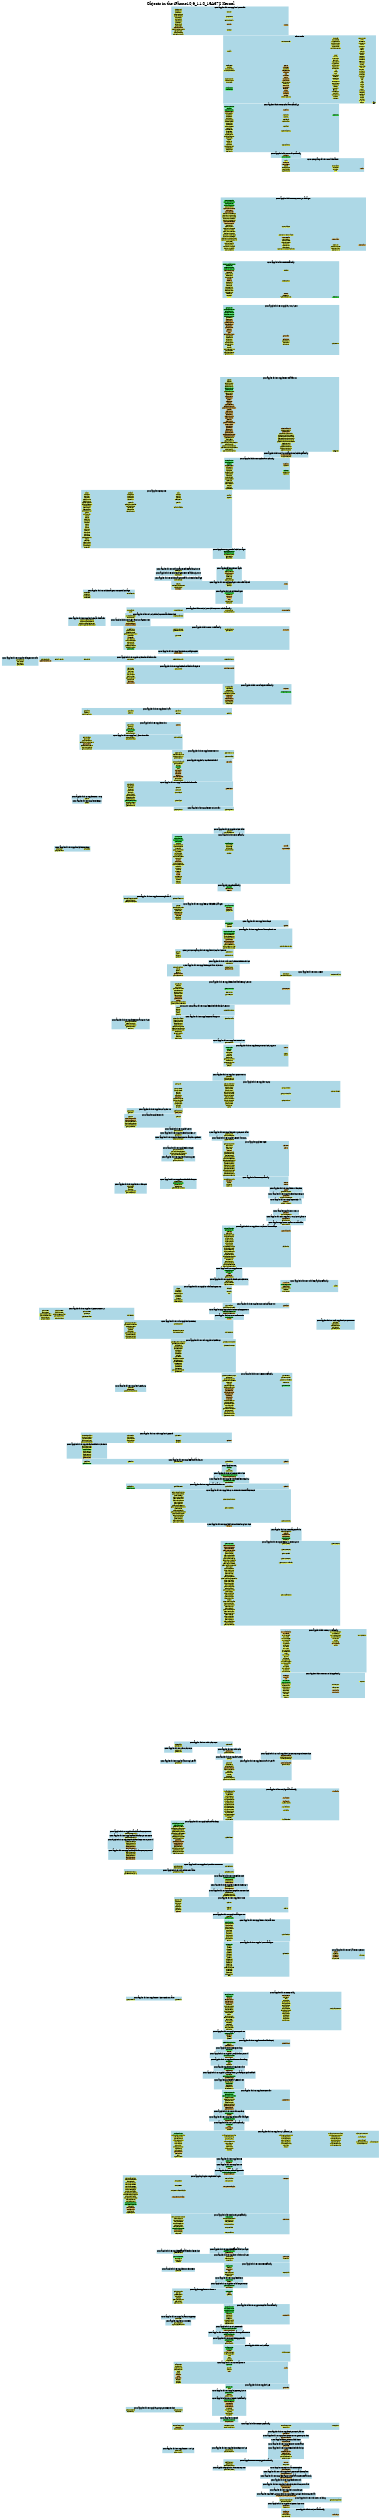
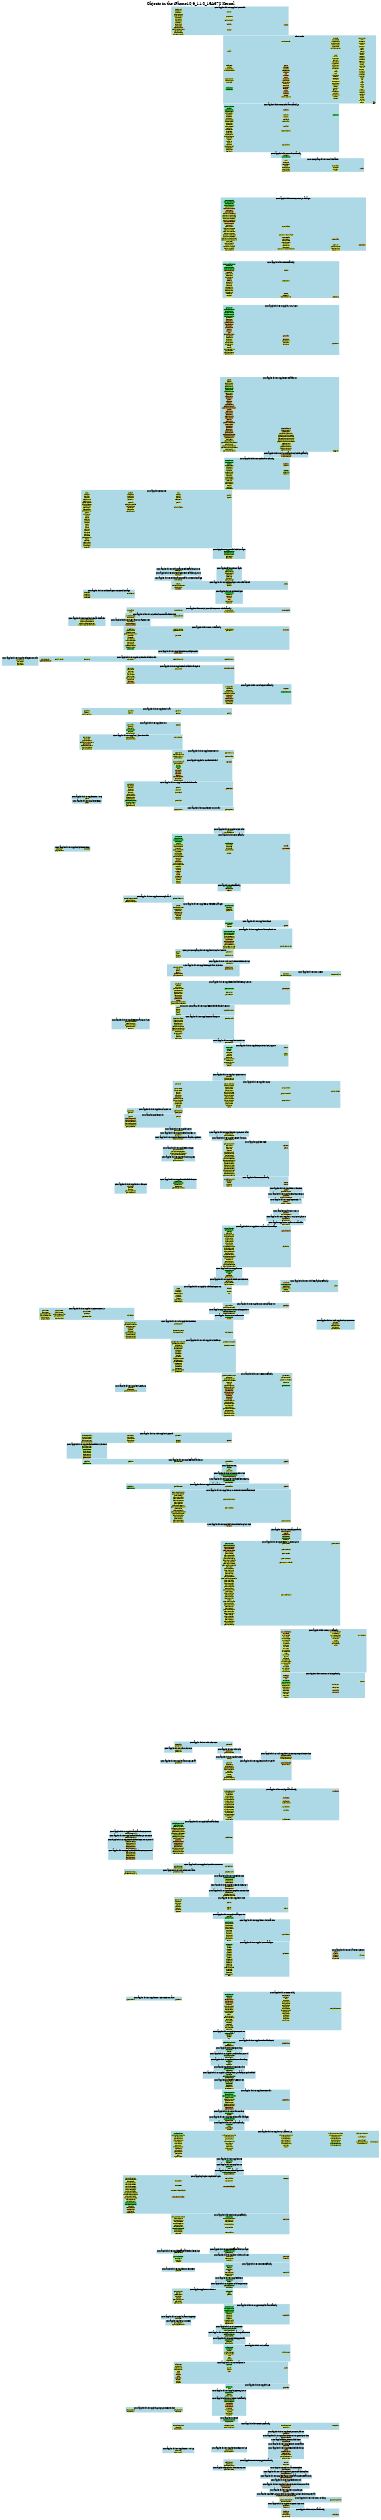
node "IOHIDEventService": fillcolor green -> orange
node "AppleAJPEGHal": label "AppleAJPEGHal" -> "Regs"
node "M2ScalerSrcDestCfgControlMSR4": fillcolor yellow -> green
